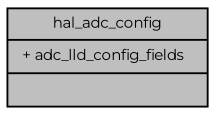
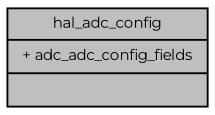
node "hal_adc_config": text "+ adc_lld_config_fields" -> "+ adc_adc_config_fields"
